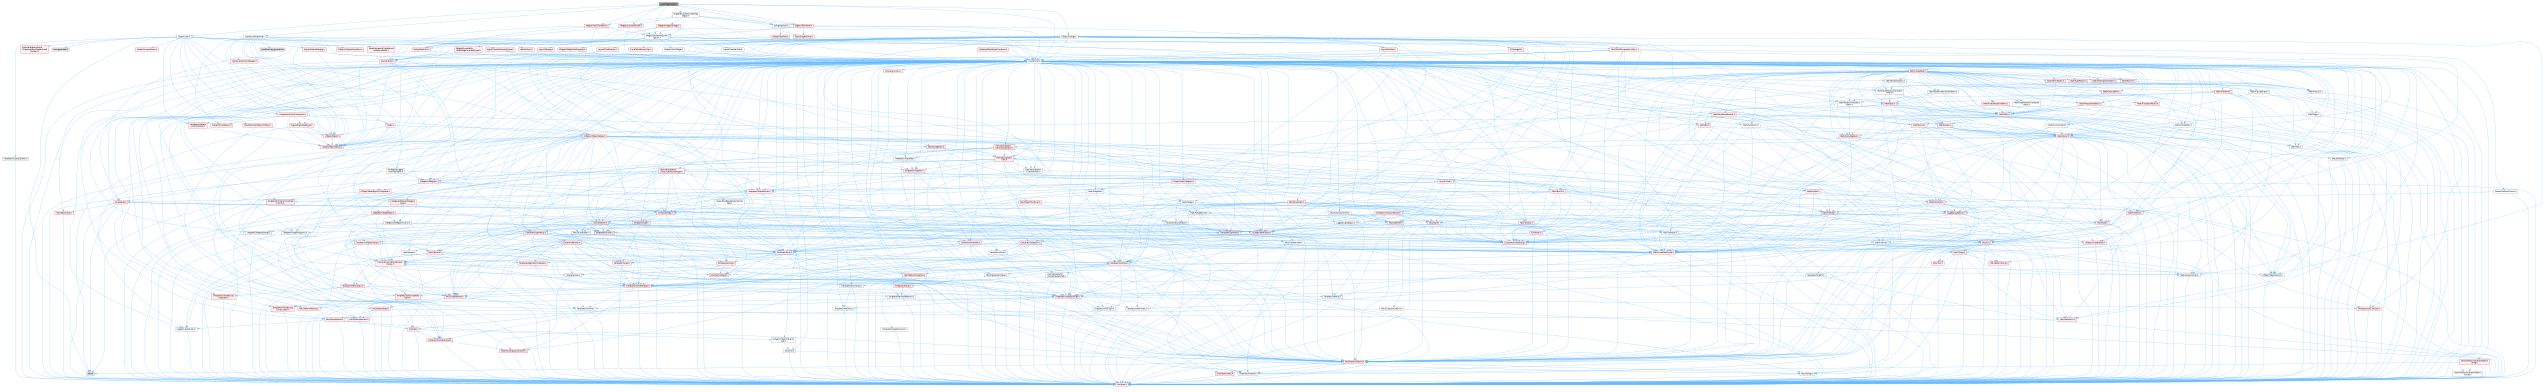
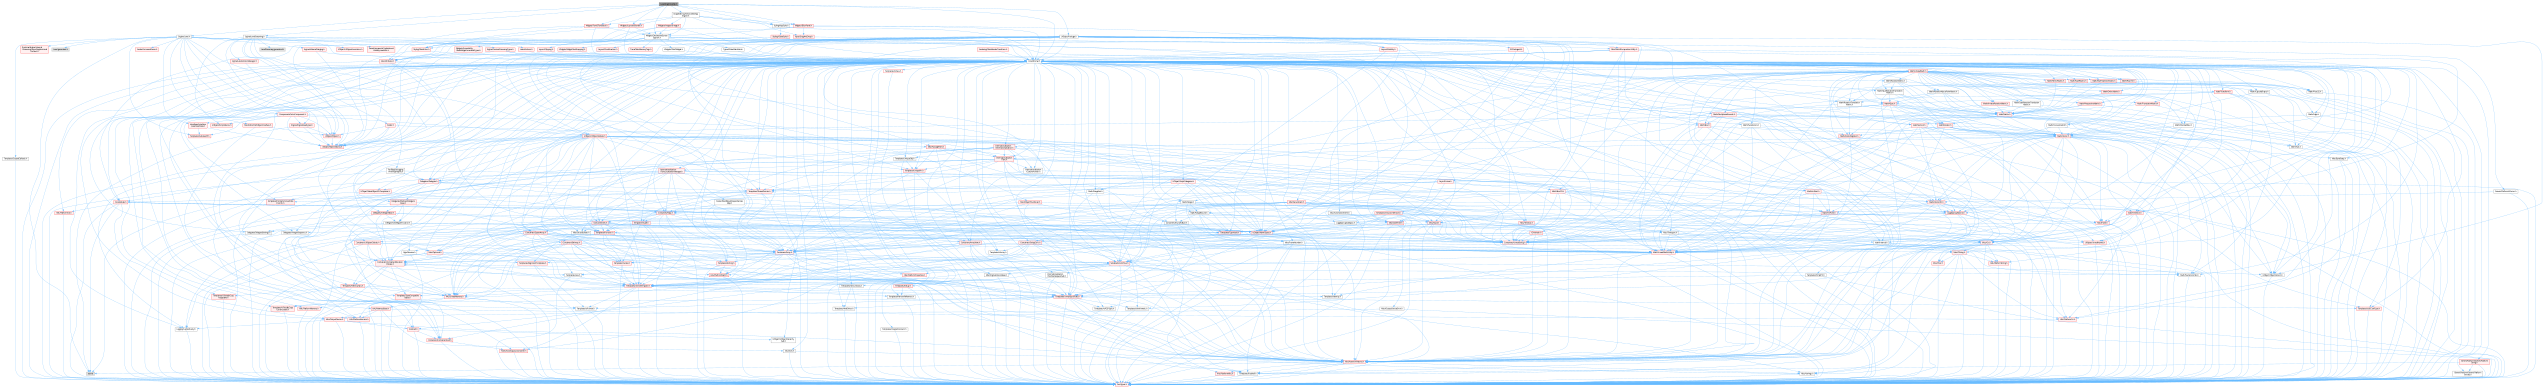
node "Templates/SubclassOf.h": added
edge "UObject/UObjectHierarchy Fwd.h" -> "Misc/Exec.h": now "HAL/MemoryBase.h" -> "Misc/Exec.h"
